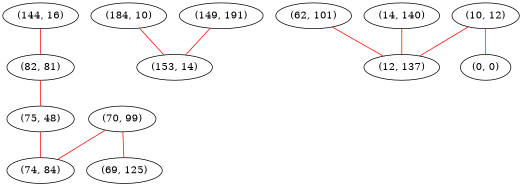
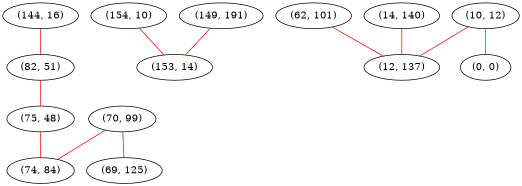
node "(184, 10)": label "(184, 10)" -> "(154, 10)"
node "(82, 81)": label "(82, 81)" -> "(82, 51)"
